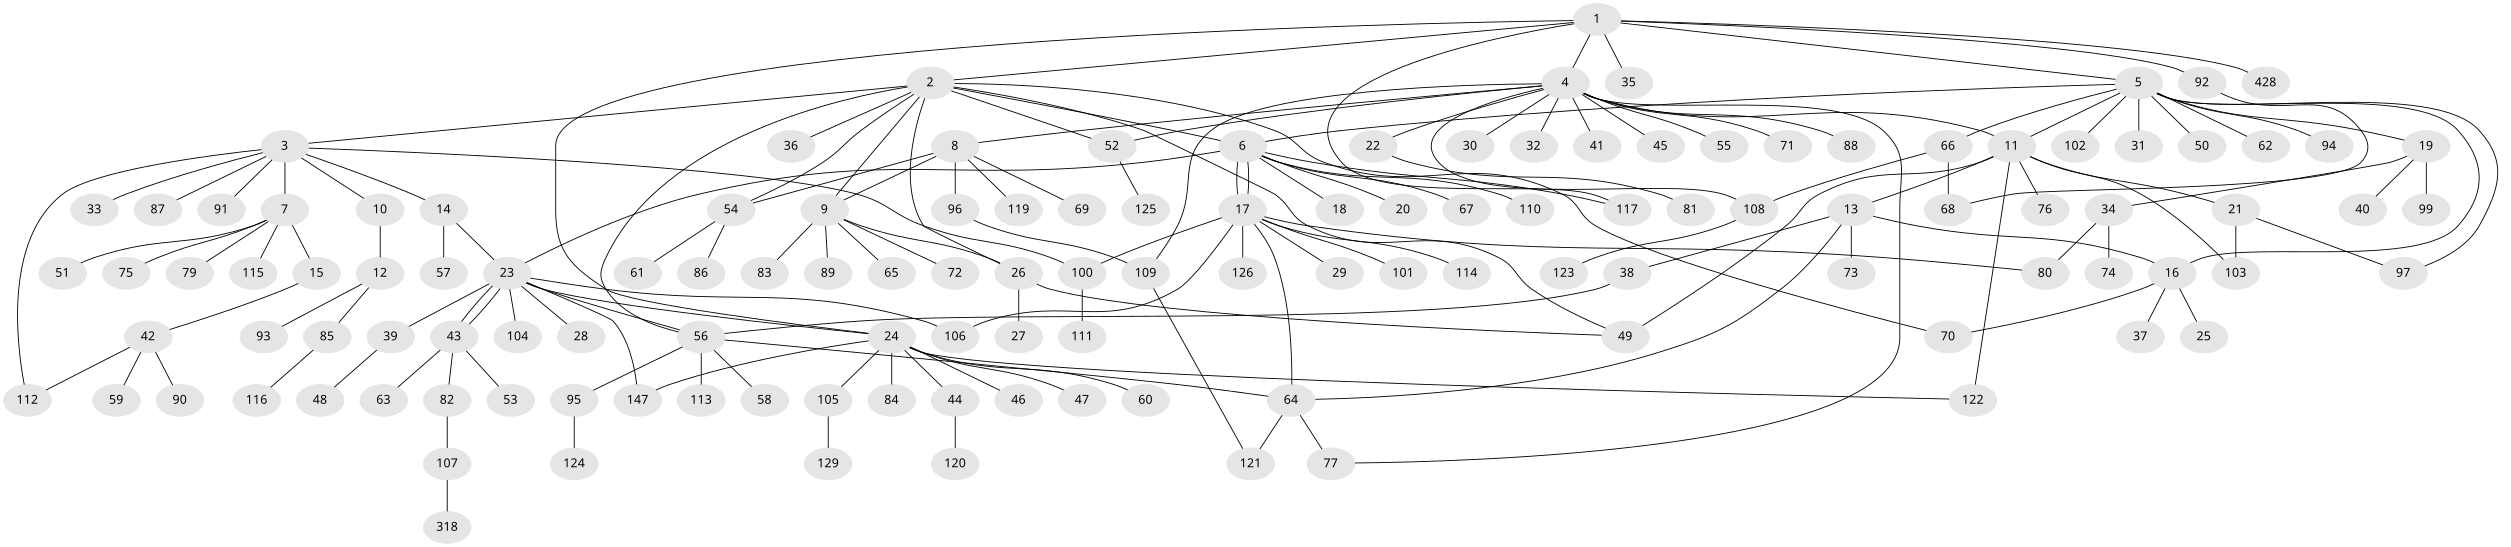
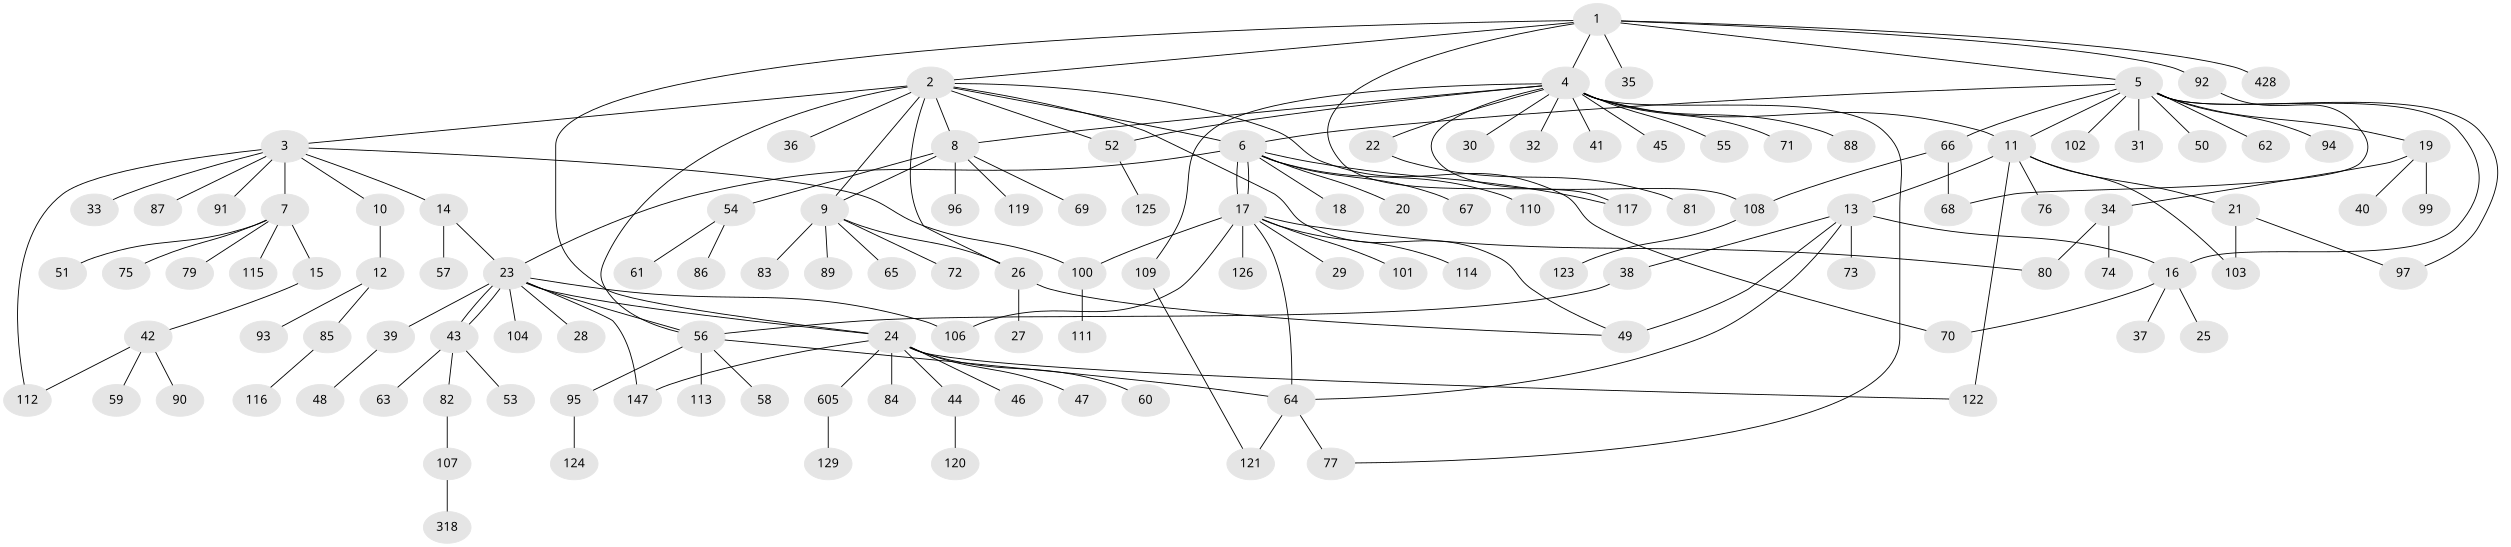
edge "2" -- "54": now "2" -- "8"
edge "11" -- "49": now "13" -- "49"
edge "96" -- "109": removed
node "105": label "105" -> "605"
